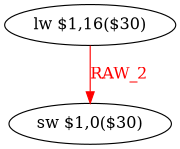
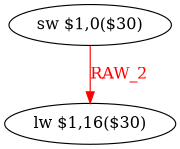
edge "lw $1,16($30)" -> "sw $1,0($30)": reversed
